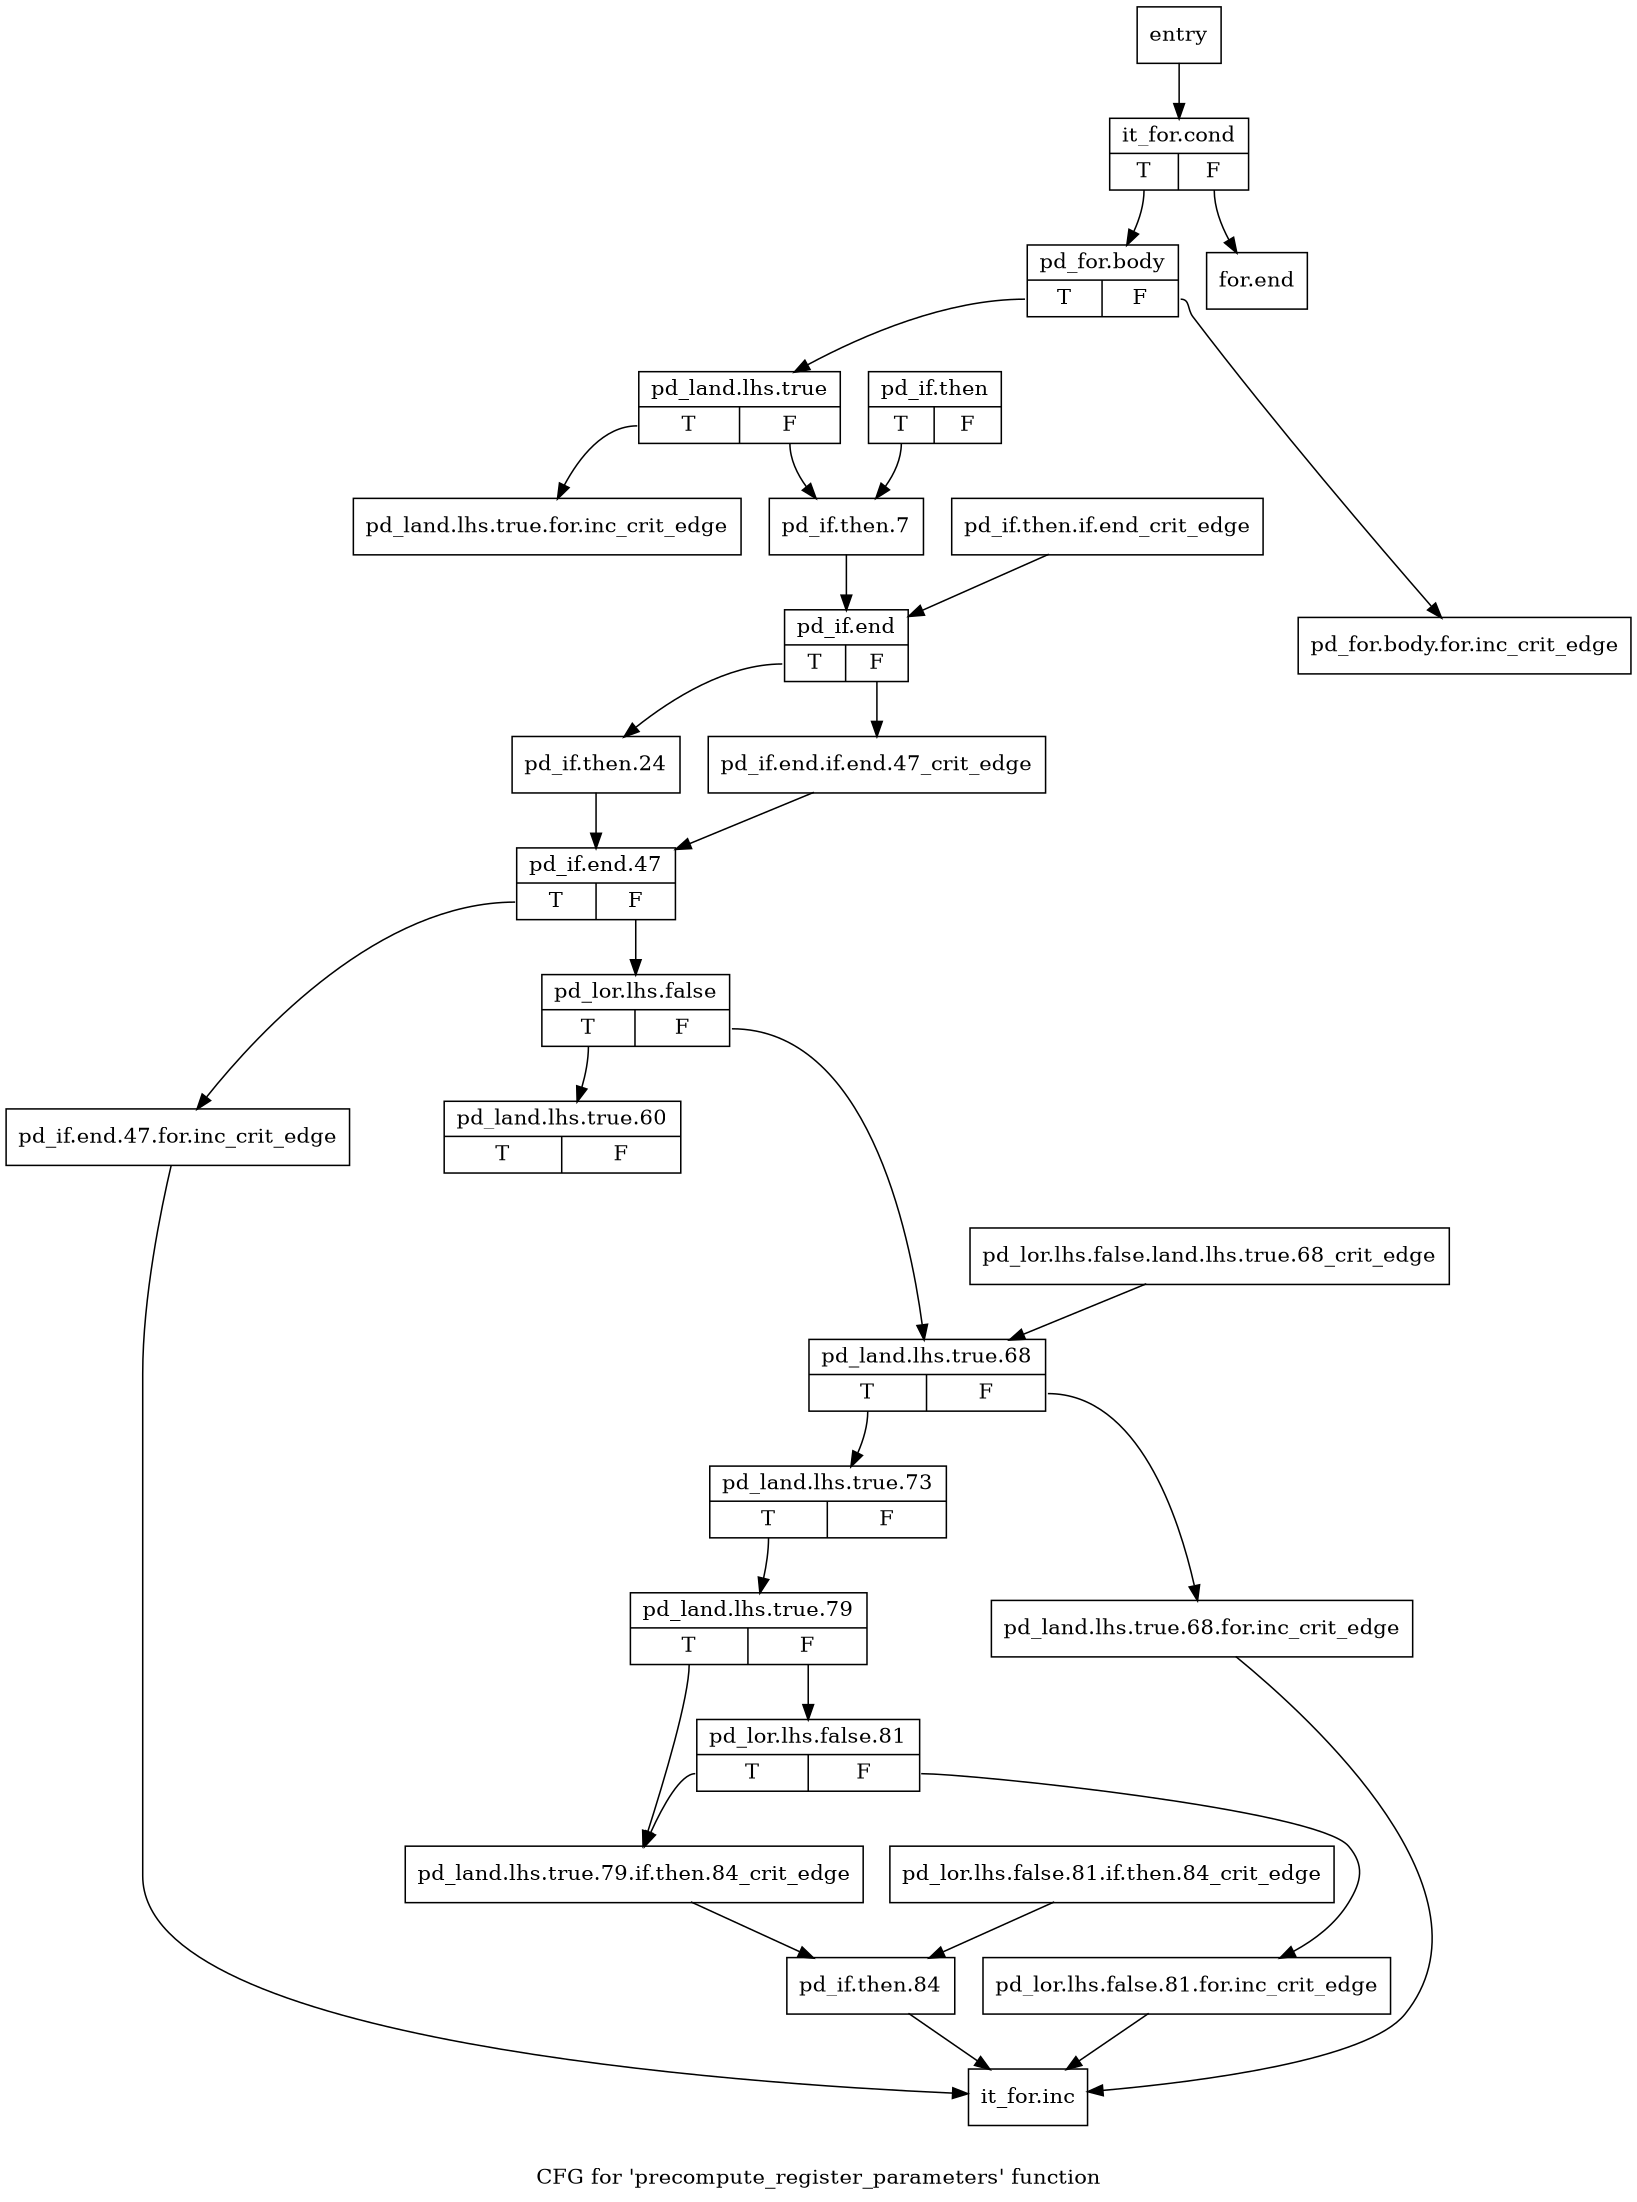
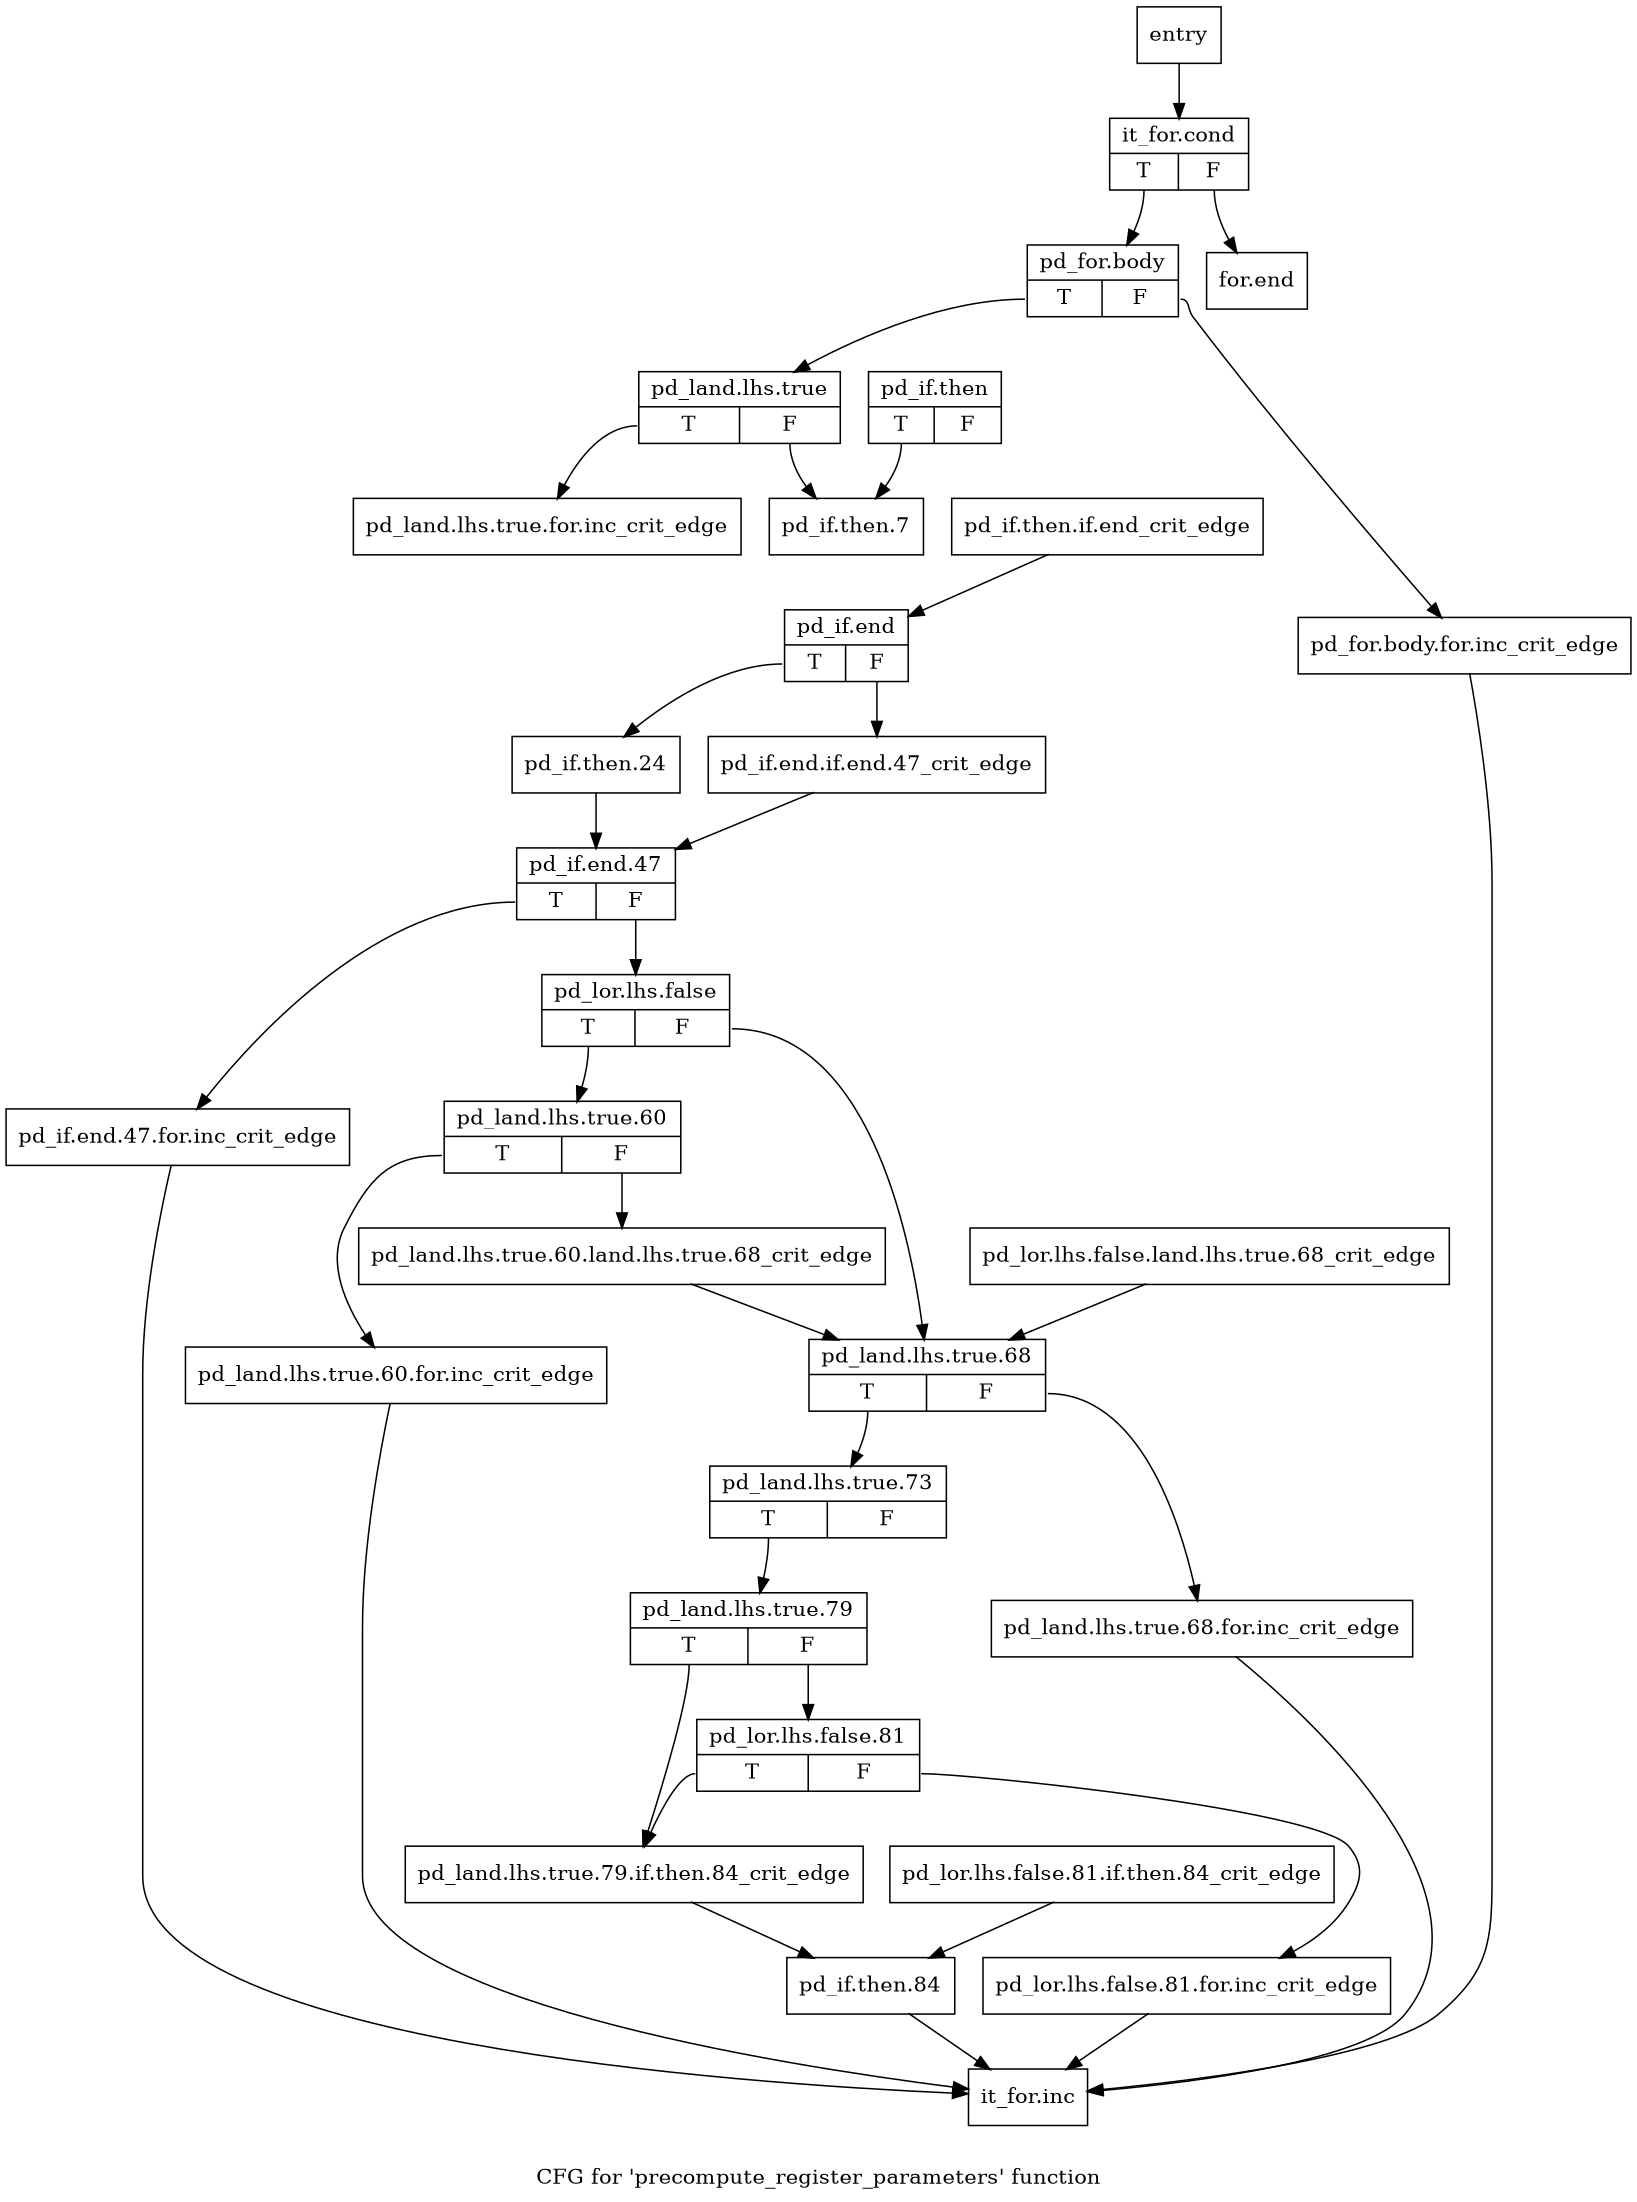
edge "pd_if.then.7" -> "pd_if.end": removed
node "pd_land.lhs.true.60.land.lhs.true.68_crit_edge": added
node "pd_land.lhs.true.60.for.inc_crit_edge": added
edge "pd_for.body.for.inc_crit_edge" -> "it_for.inc": added
